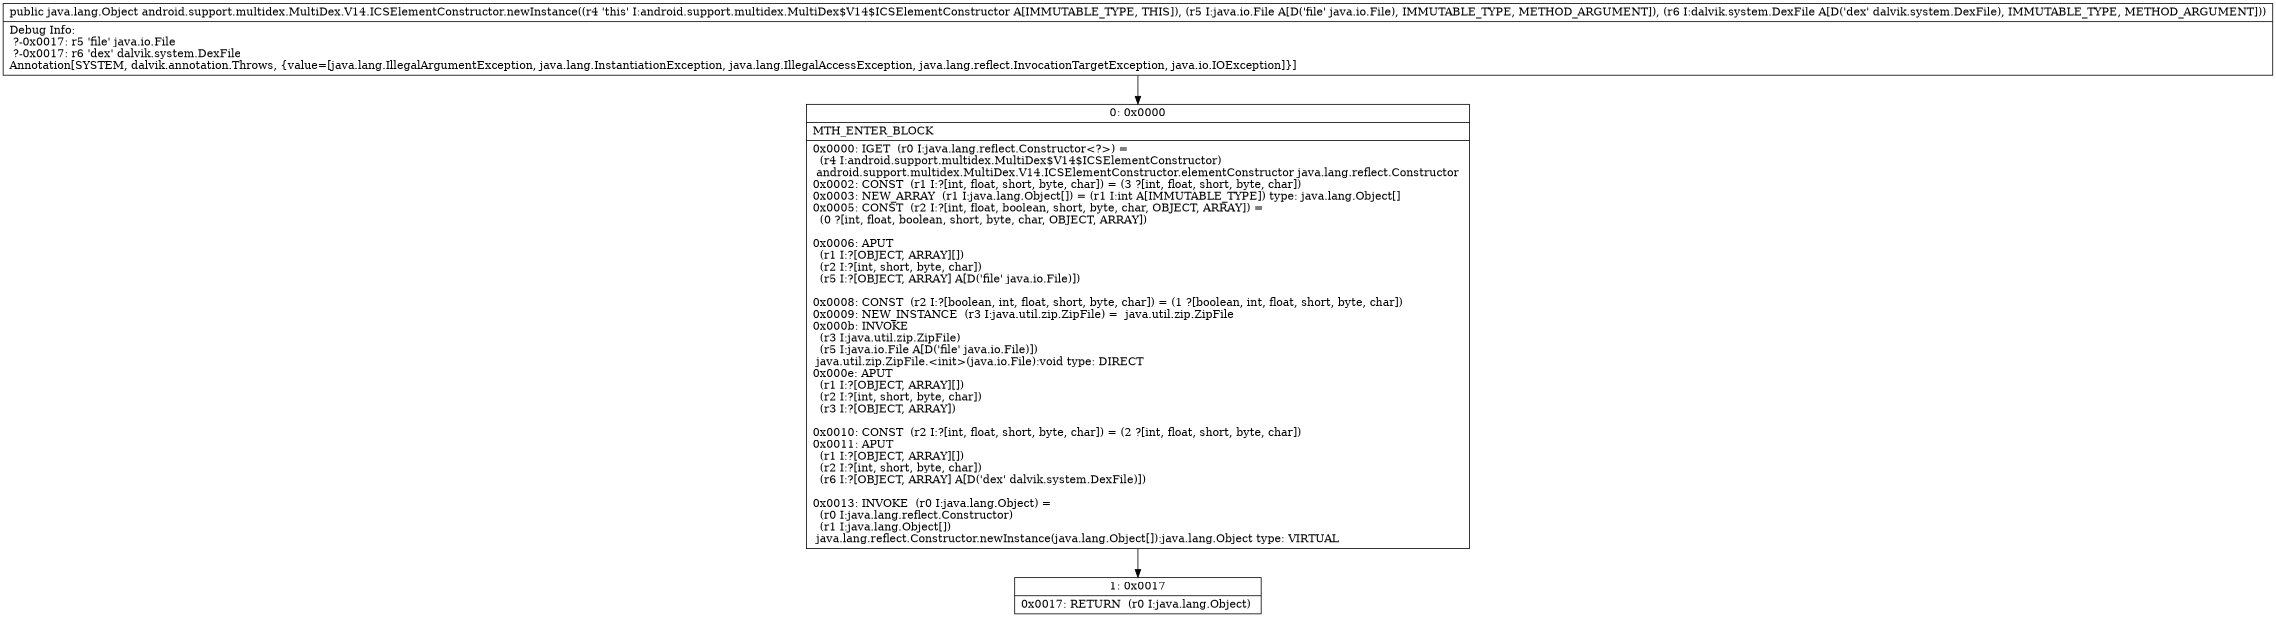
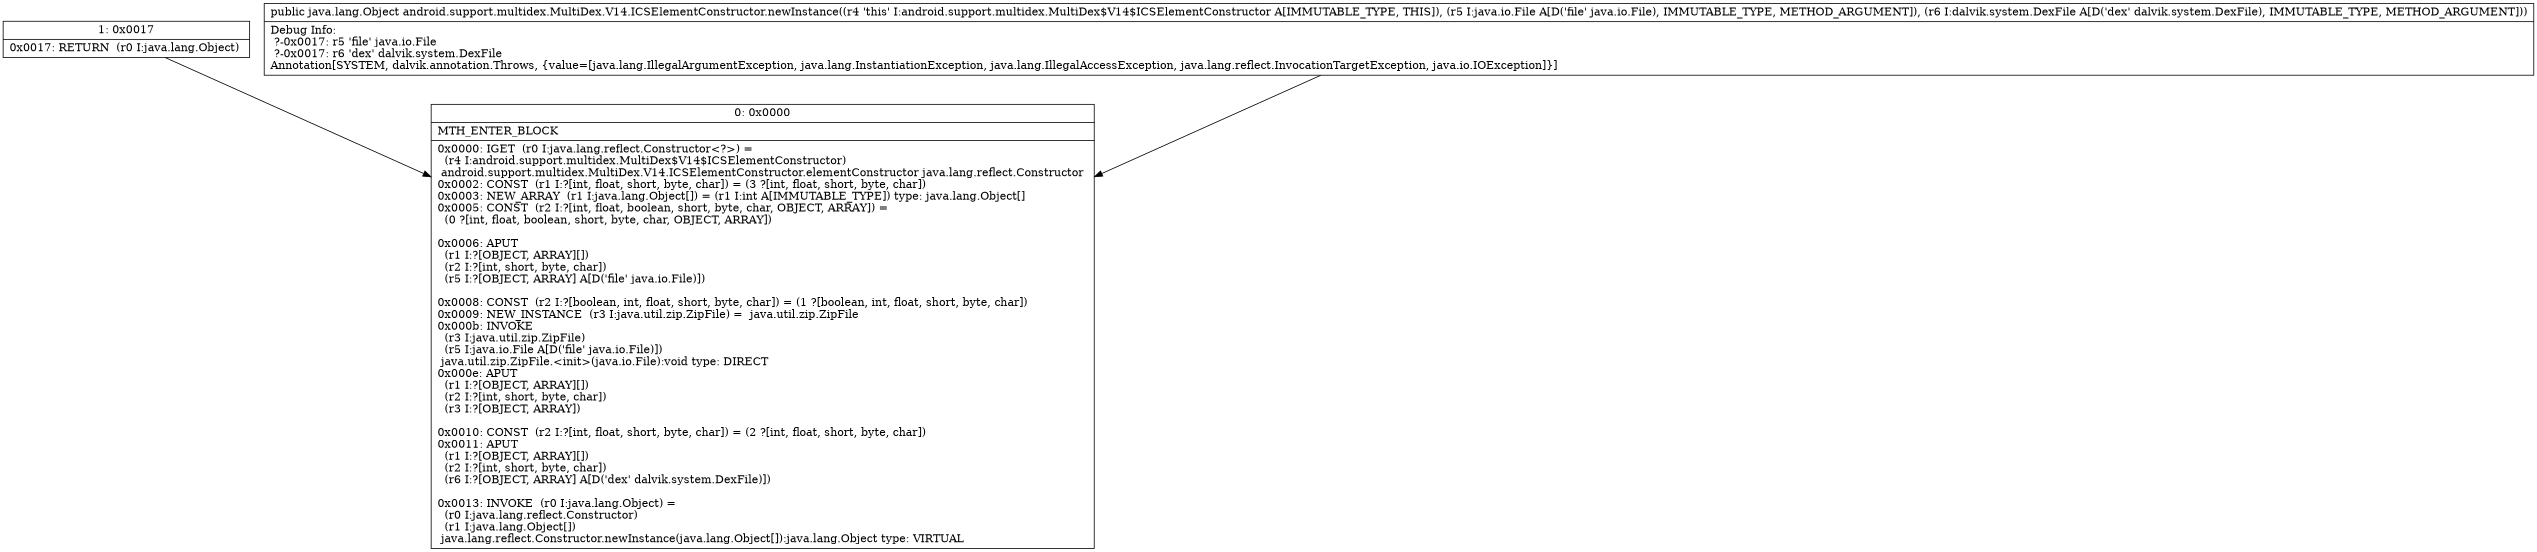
edge "0: 0x0000" -> "1: 0x0017": reversed
